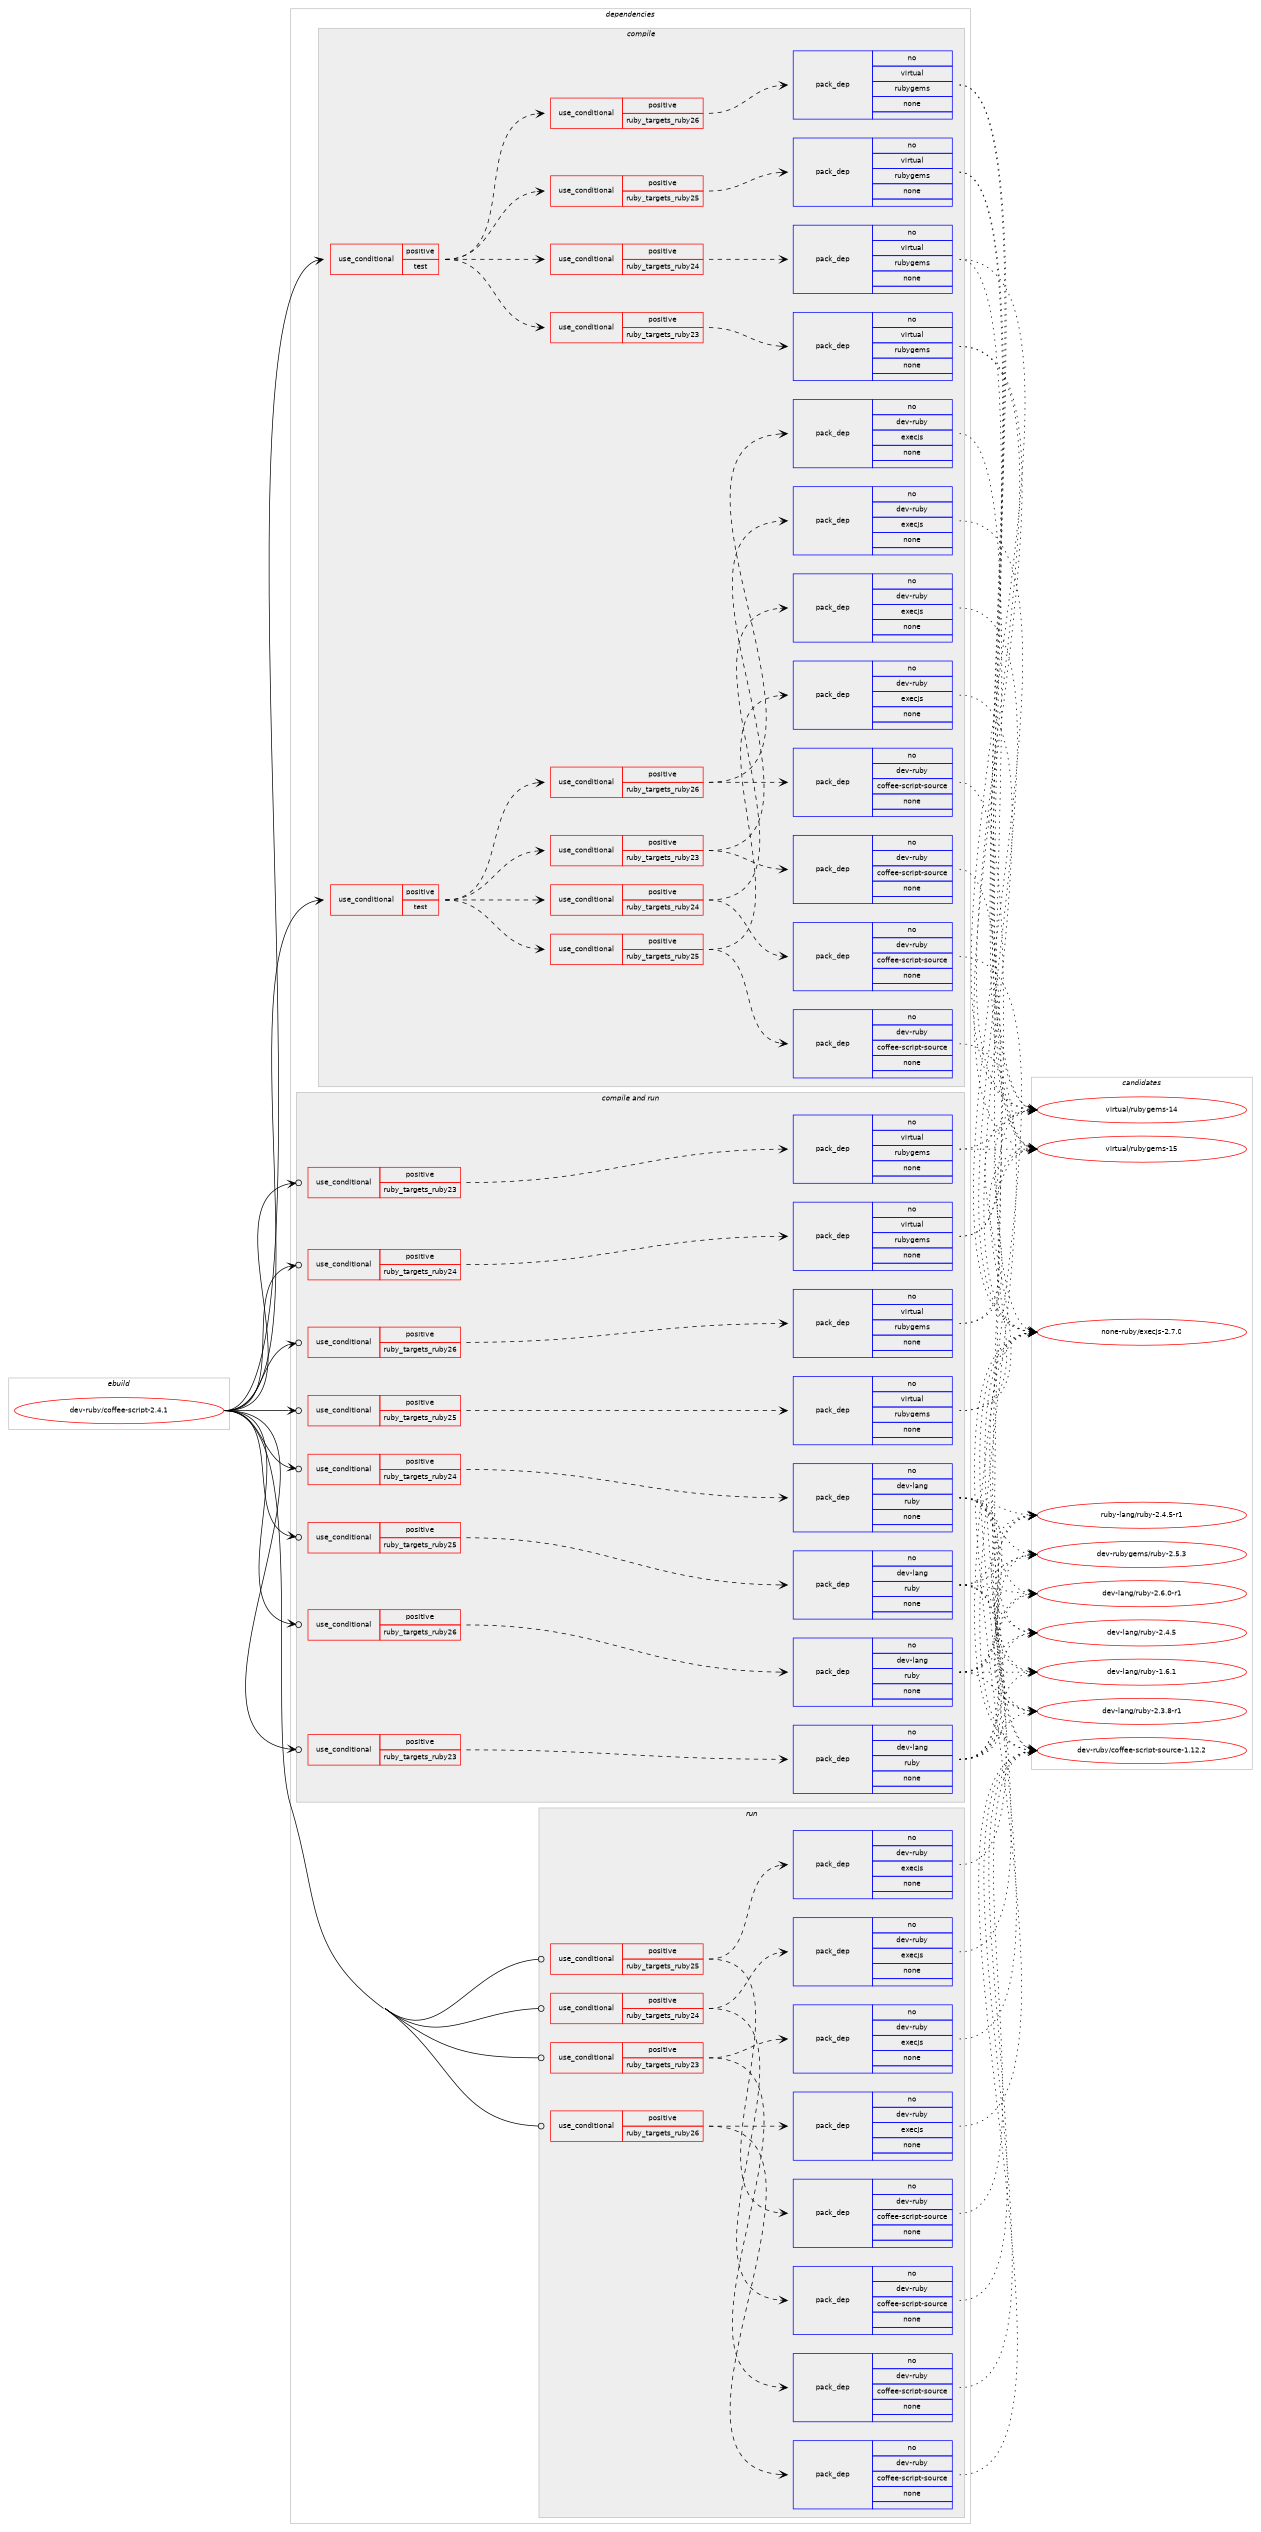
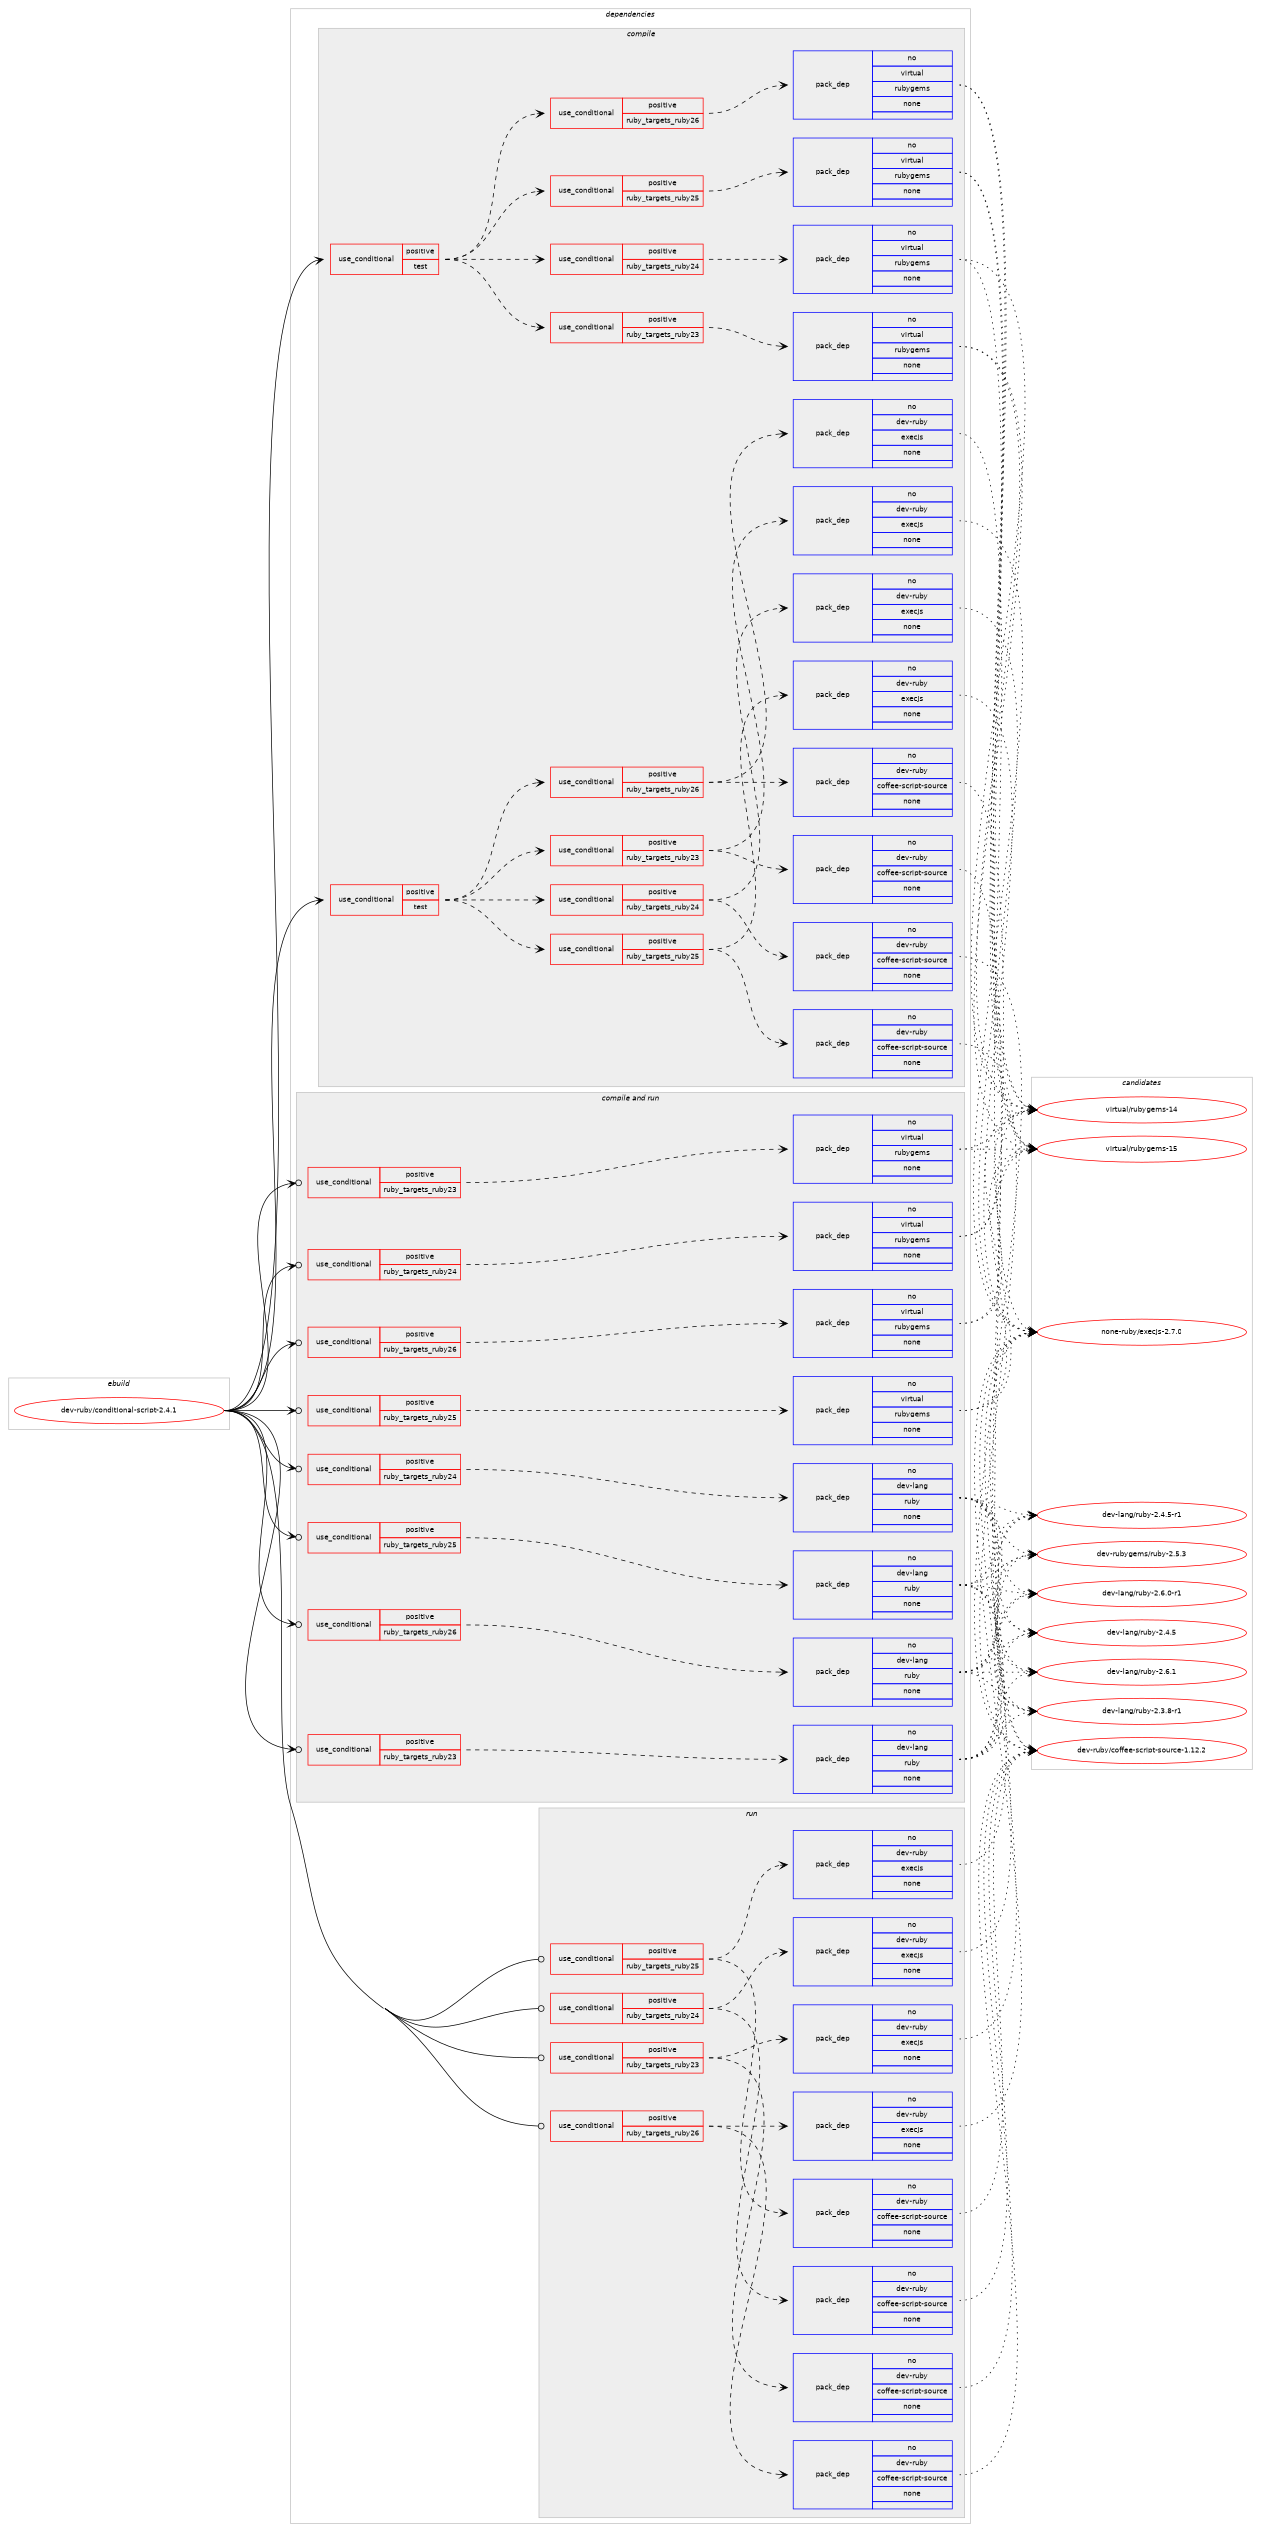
node "dev-ruby/coffee-script-2.4.1": label "dev-ruby/coffee-script-2.4.1" -> "dev-ruby/conditional-script-2.4.1"
node "ruby-lang/ruby-2.4.5-r1": label "ruby-lang/ruby-2.4.5-r1" -> "dev-lang/ruby-2.4.5-r1"
node "dev-lang/ruby-1.6.1": label "dev-lang/ruby-1.6.1" -> "dev-lang/ruby-2.6.1"
